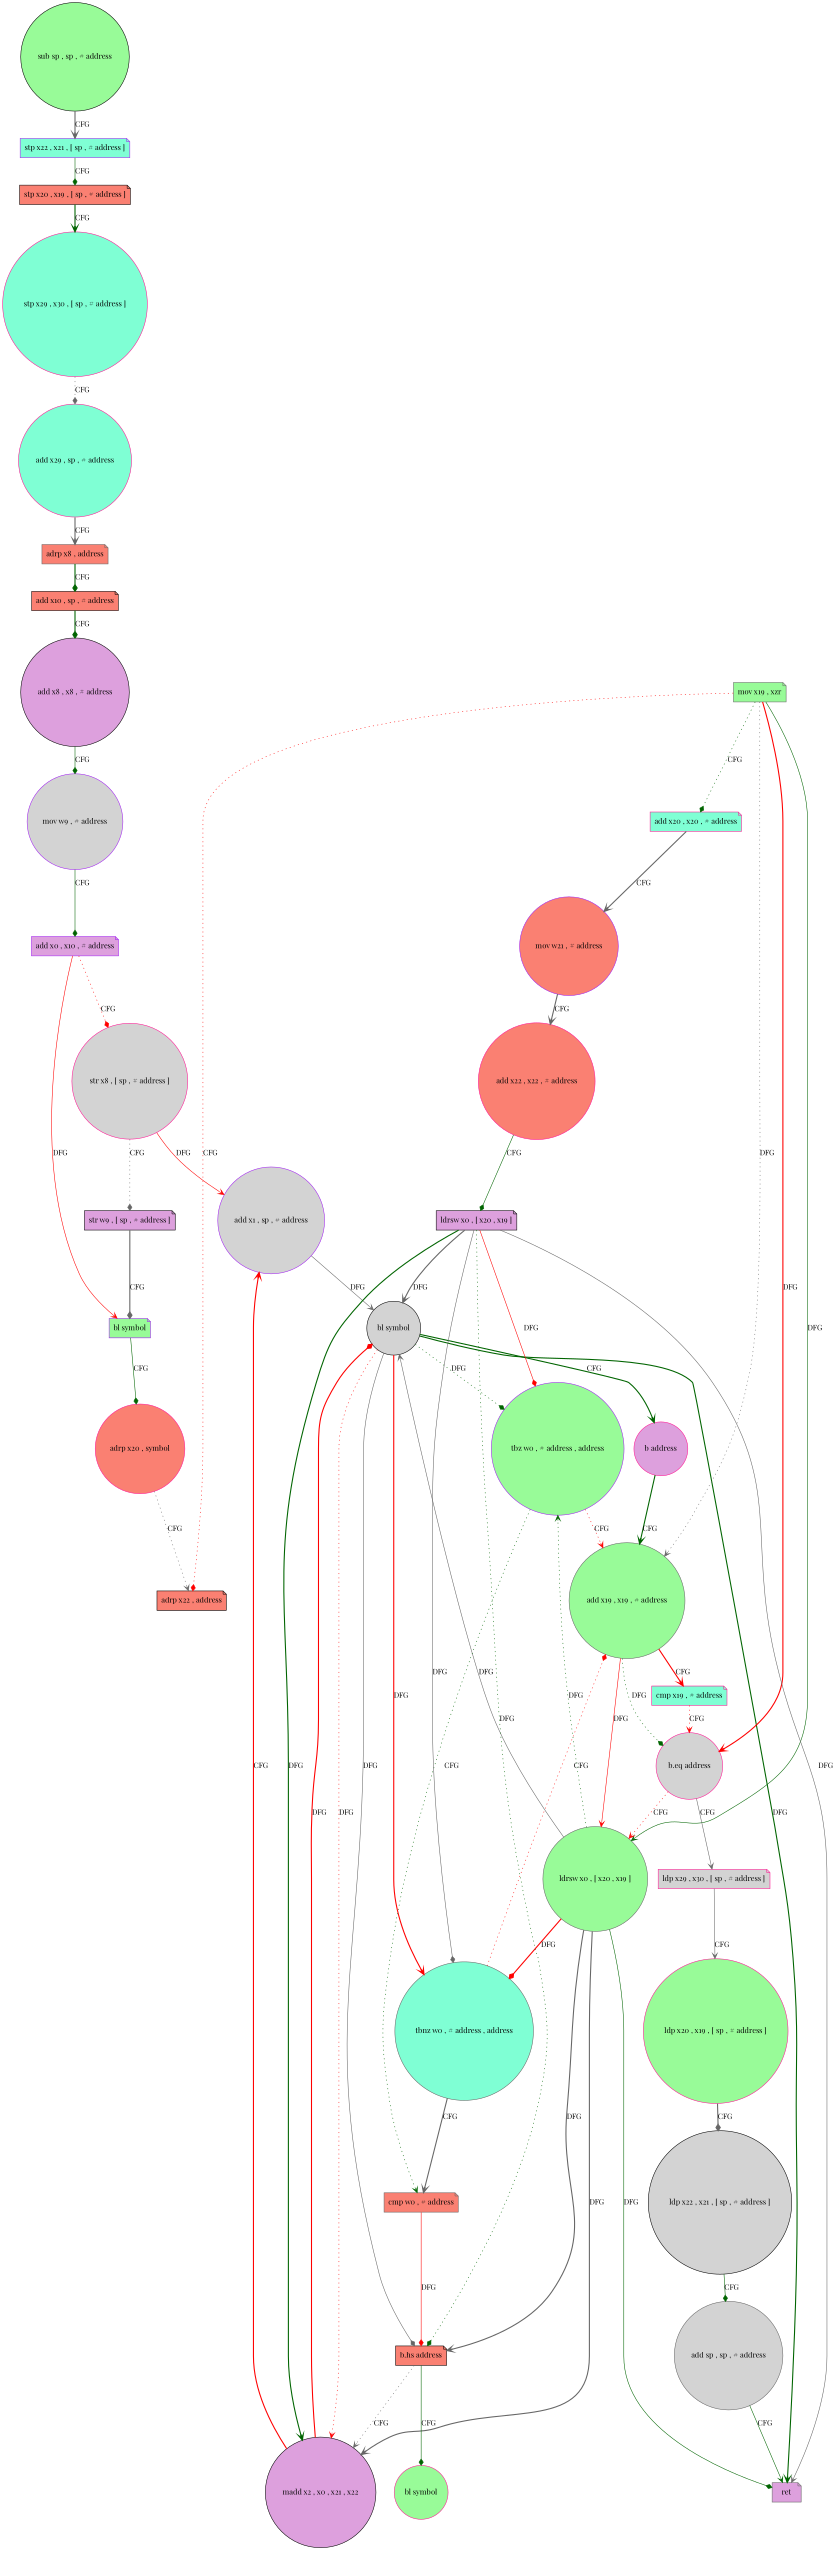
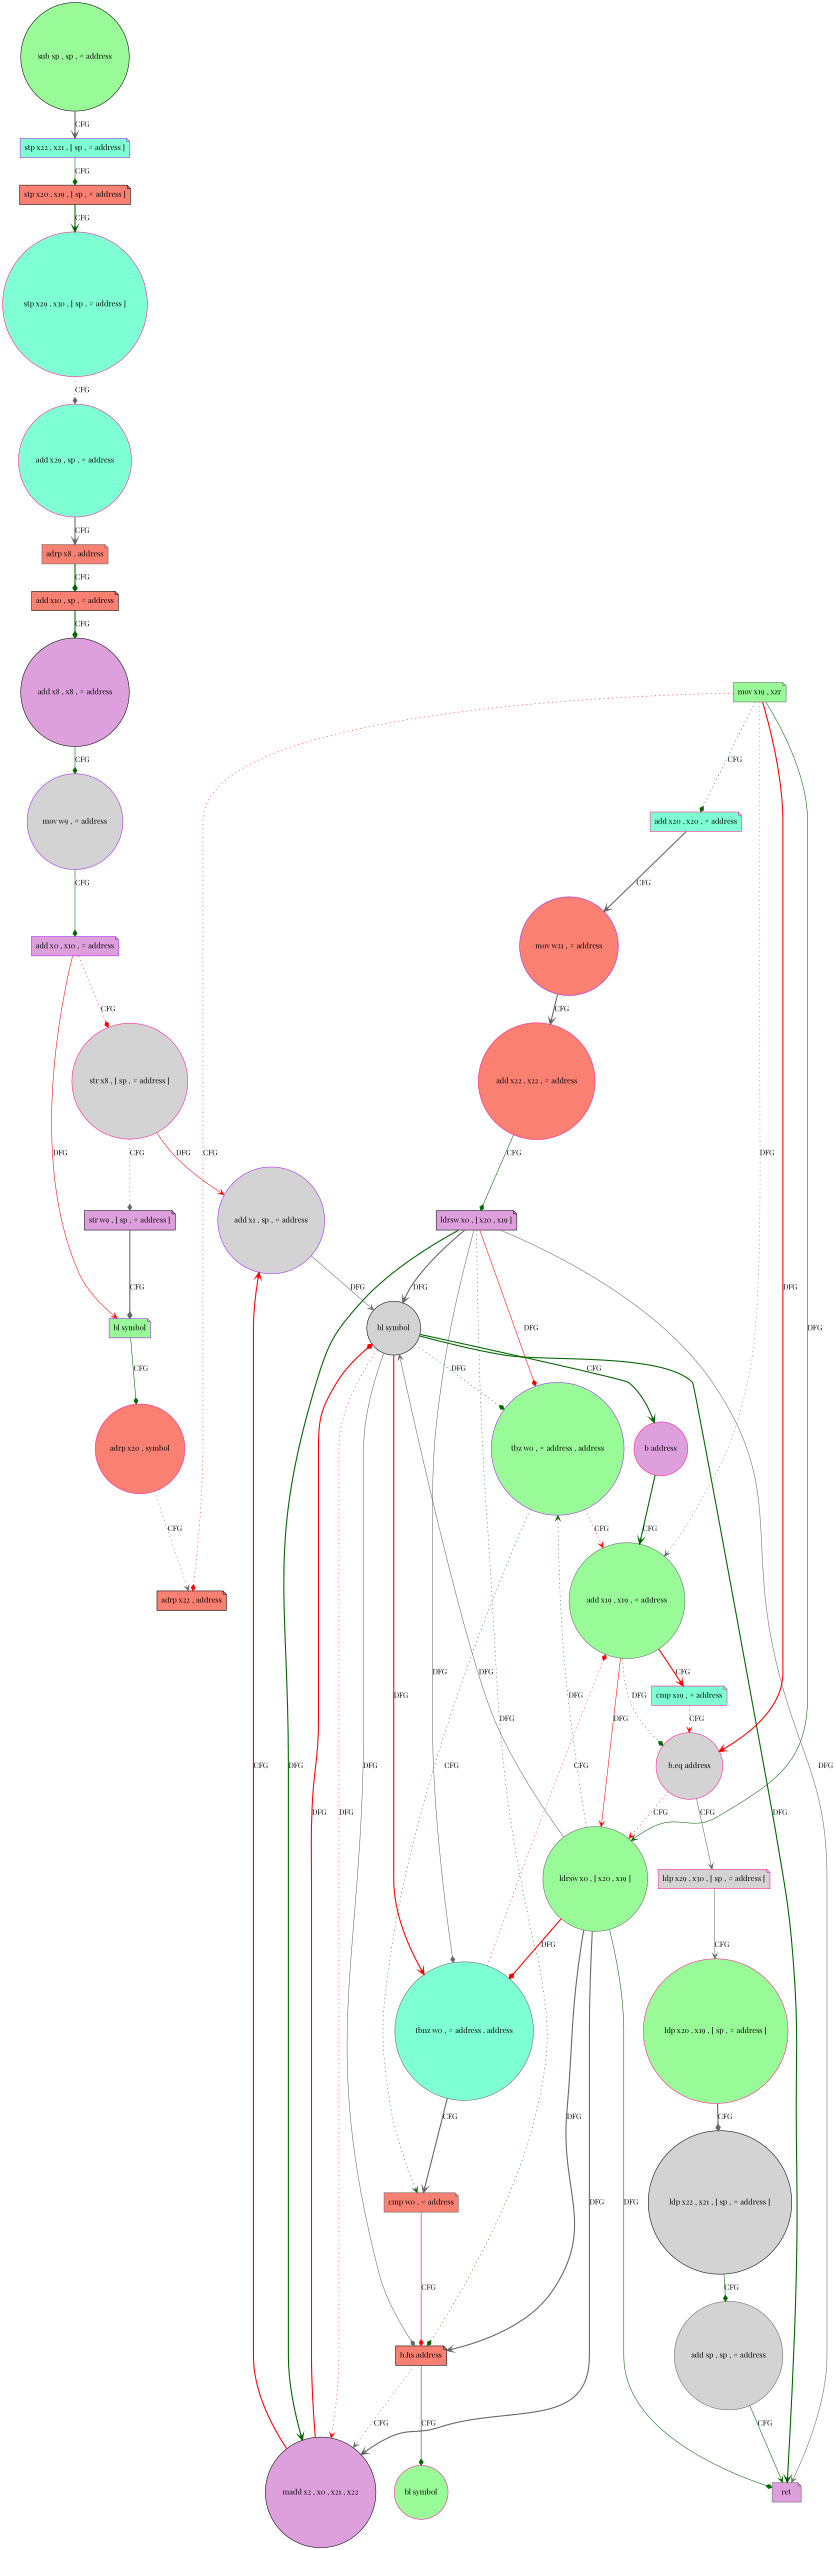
edge "cmp w0 , # address" -> "b.hs address": label "DFG" -> "CFG"
